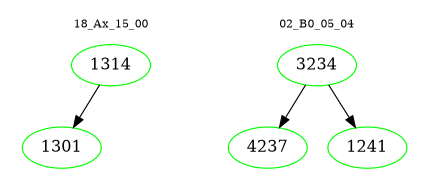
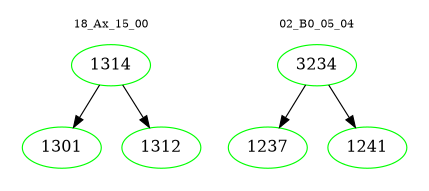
node "1312": added
node "4237": label "4237" -> "1237"
